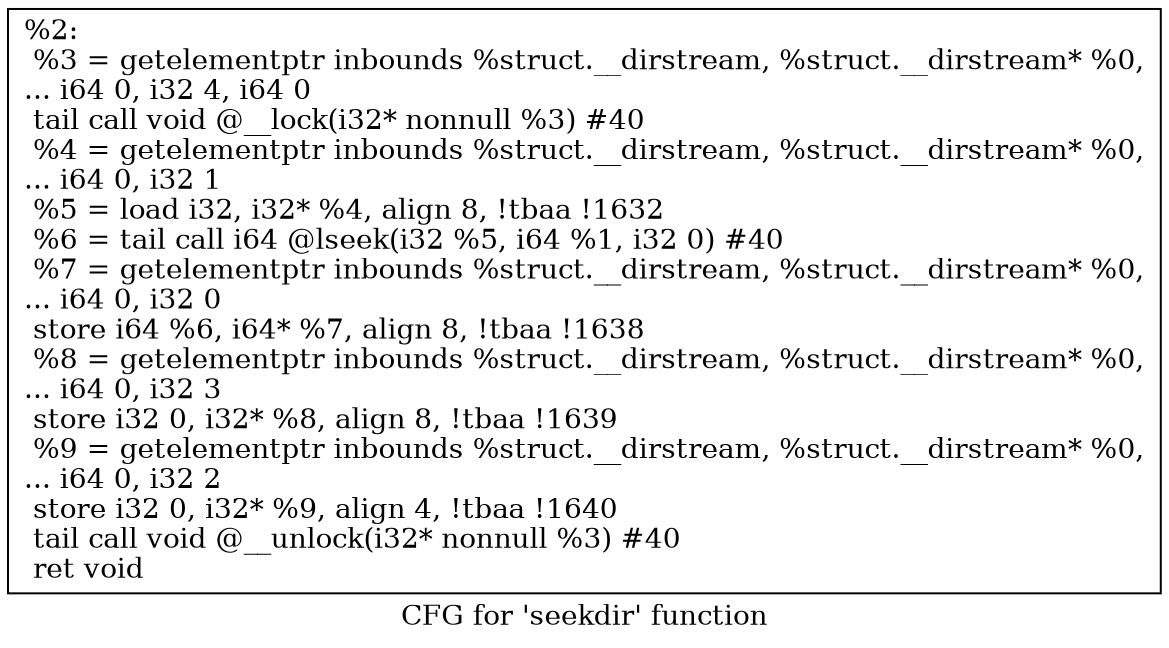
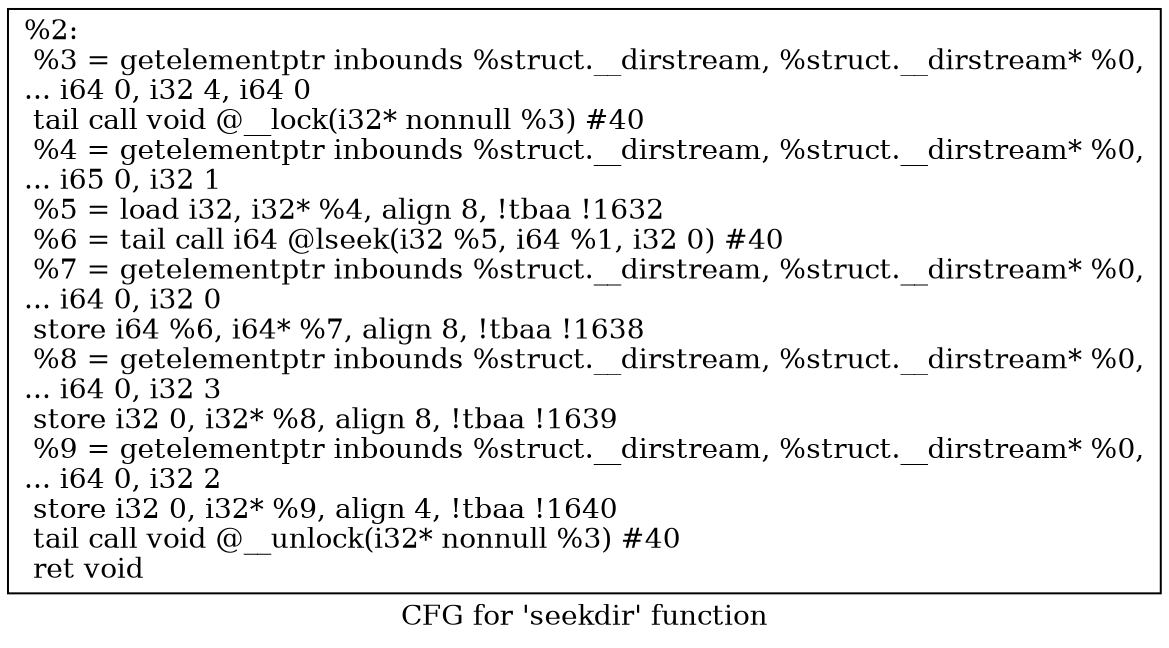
node "%2:": text "... i64 0, i32 1" -> "... i65 0, i32 1"
